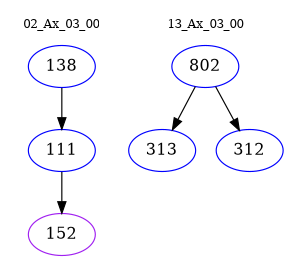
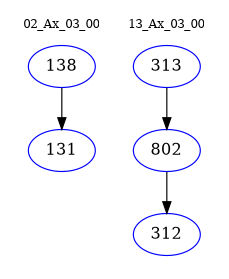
edge "802" -> "313": reversed
node "111": label "111" -> "131"
node "152": removed
